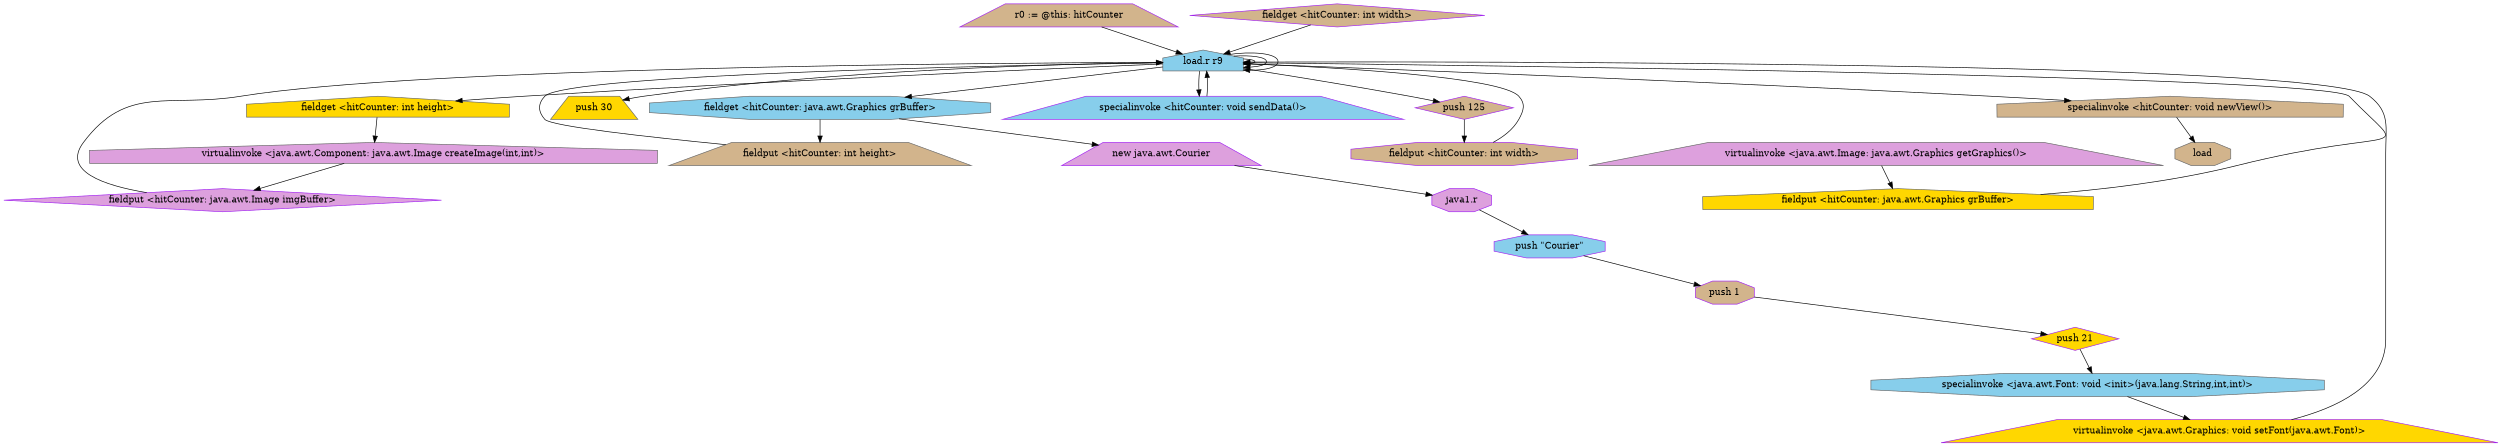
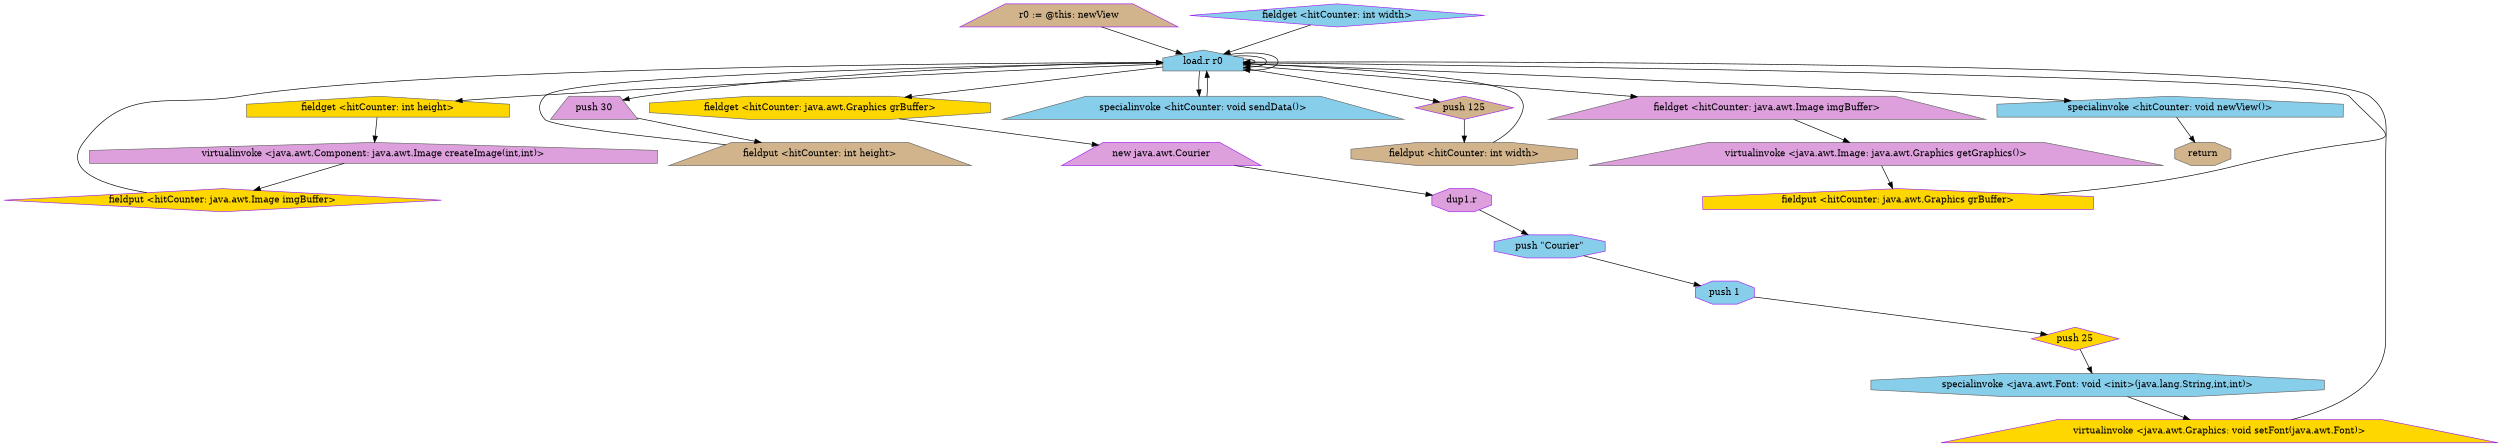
node "r0 := @this: hitCounter": label "r0 := @this: hitCounter" -> "r0 := @this: newView"
node "fieldget <hitCounter: int width>": fillcolor tan -> skyblue
node "load.r r9": label "load.r r9" -> "load.r r0"
node "push 30": fillcolor gold -> plum
node "fieldget <hitCounter: java.awt.Graphics grBuffer>": fillcolor skyblue -> gold
node "specialinvoke <hitCounter: void sendData()>": color purple -> gray40
node "fieldget <hitCounter: java.awt.Image imgBuffer>": added
node "specialinvoke <hitCounter: void newView()>": fillcolor tan -> skyblue
edge "fieldget <hitCounter: java.awt.Graphics grBuffer>" -> "fieldput <hitCounter: int height>": now "push 30" -> "fieldput <hitCounter: int height>"
node "fieldput <hitCounter: int width>": color purple -> gray40
node "load": label "load" -> "return"
node "fieldput <hitCounter: java.awt.Image imgBuffer>": fillcolor plum -> gold
node "java1.r": label "java1.r" -> "dup1.r"
node "fieldput <hitCounter: java.awt.Graphics grBuffer>": color gray40 -> purple
node "push 1": fillcolor tan -> skyblue
node "push 21": label "push 21" -> "push 25"
